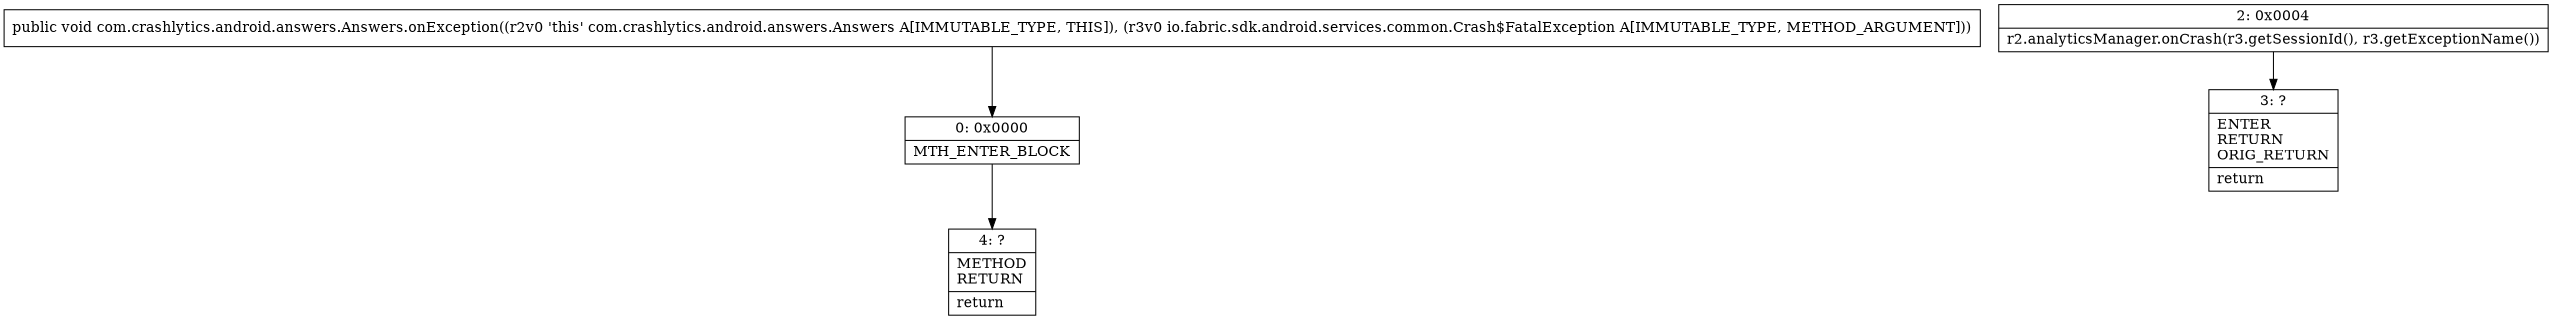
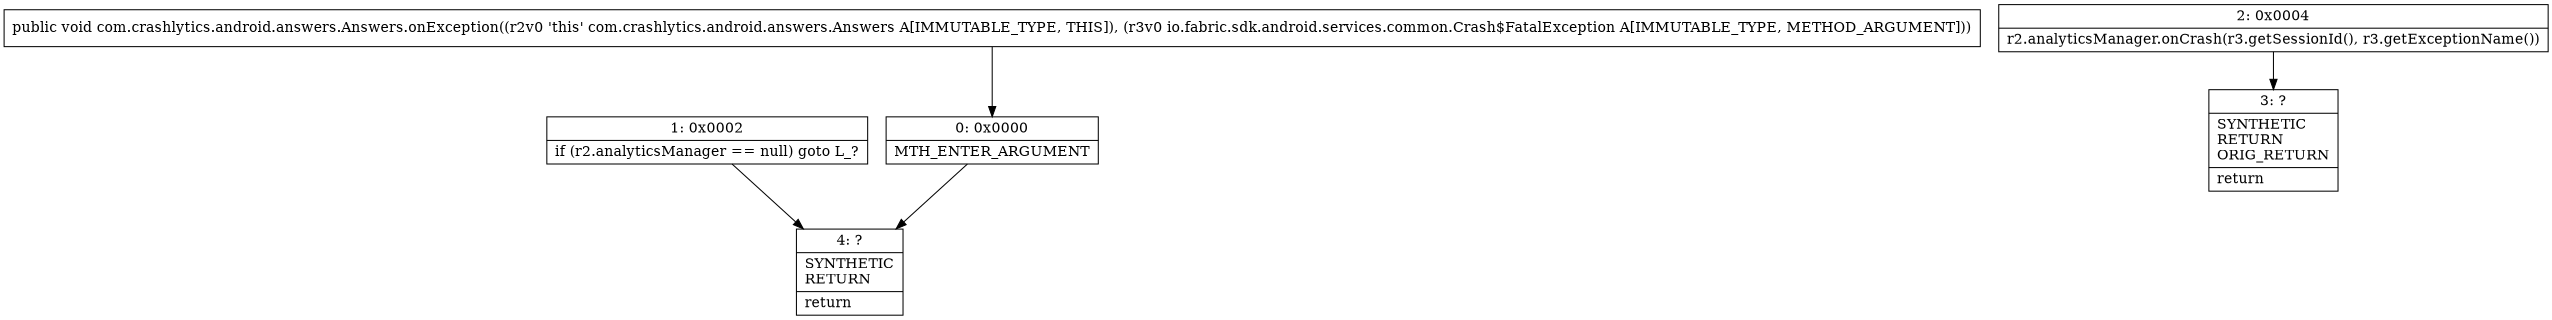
node "3: ?": text "ENTER" -> "SYNTHETIC"
node "1: 0x0002": added
node "0: 0x0000": text "MTH_ENTER_BLOCK" -> "MTH_ENTER_ARGUMENT"
node "4: ?": text "METHOD" -> "SYNTHETIC"
